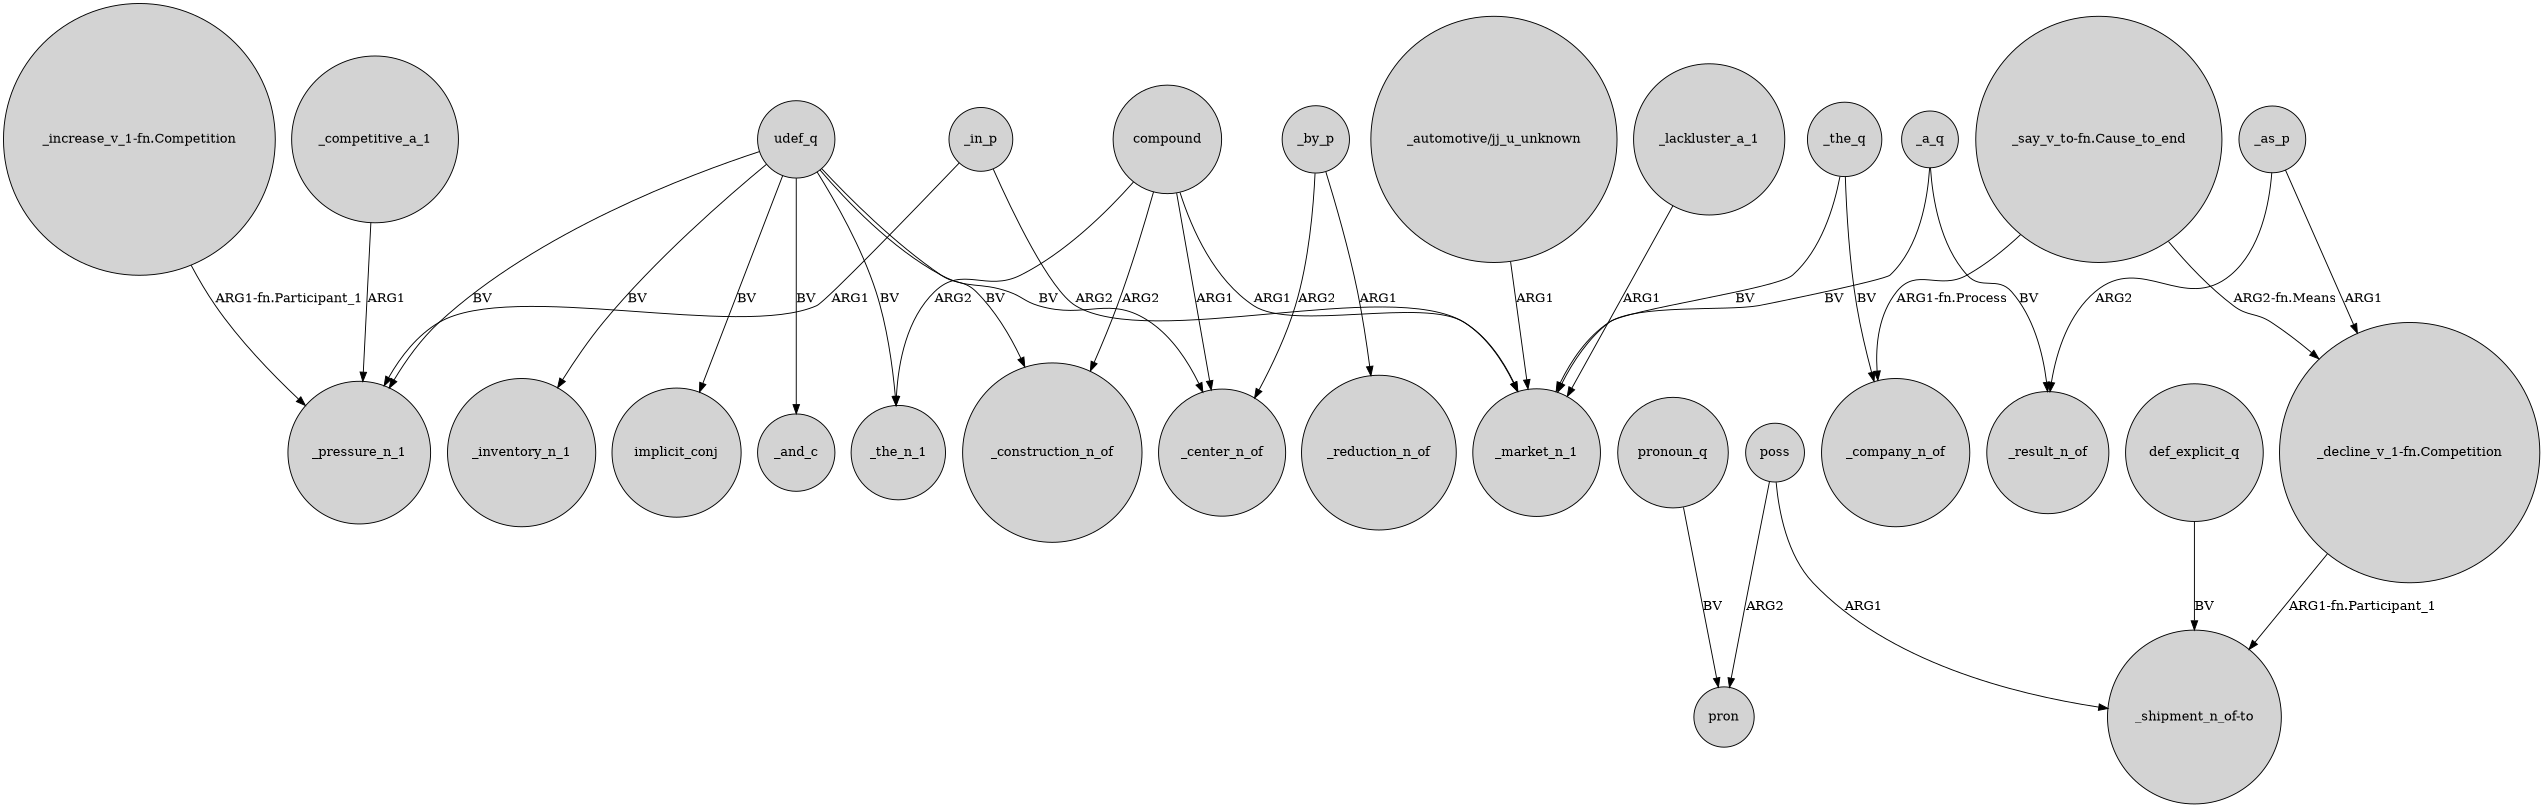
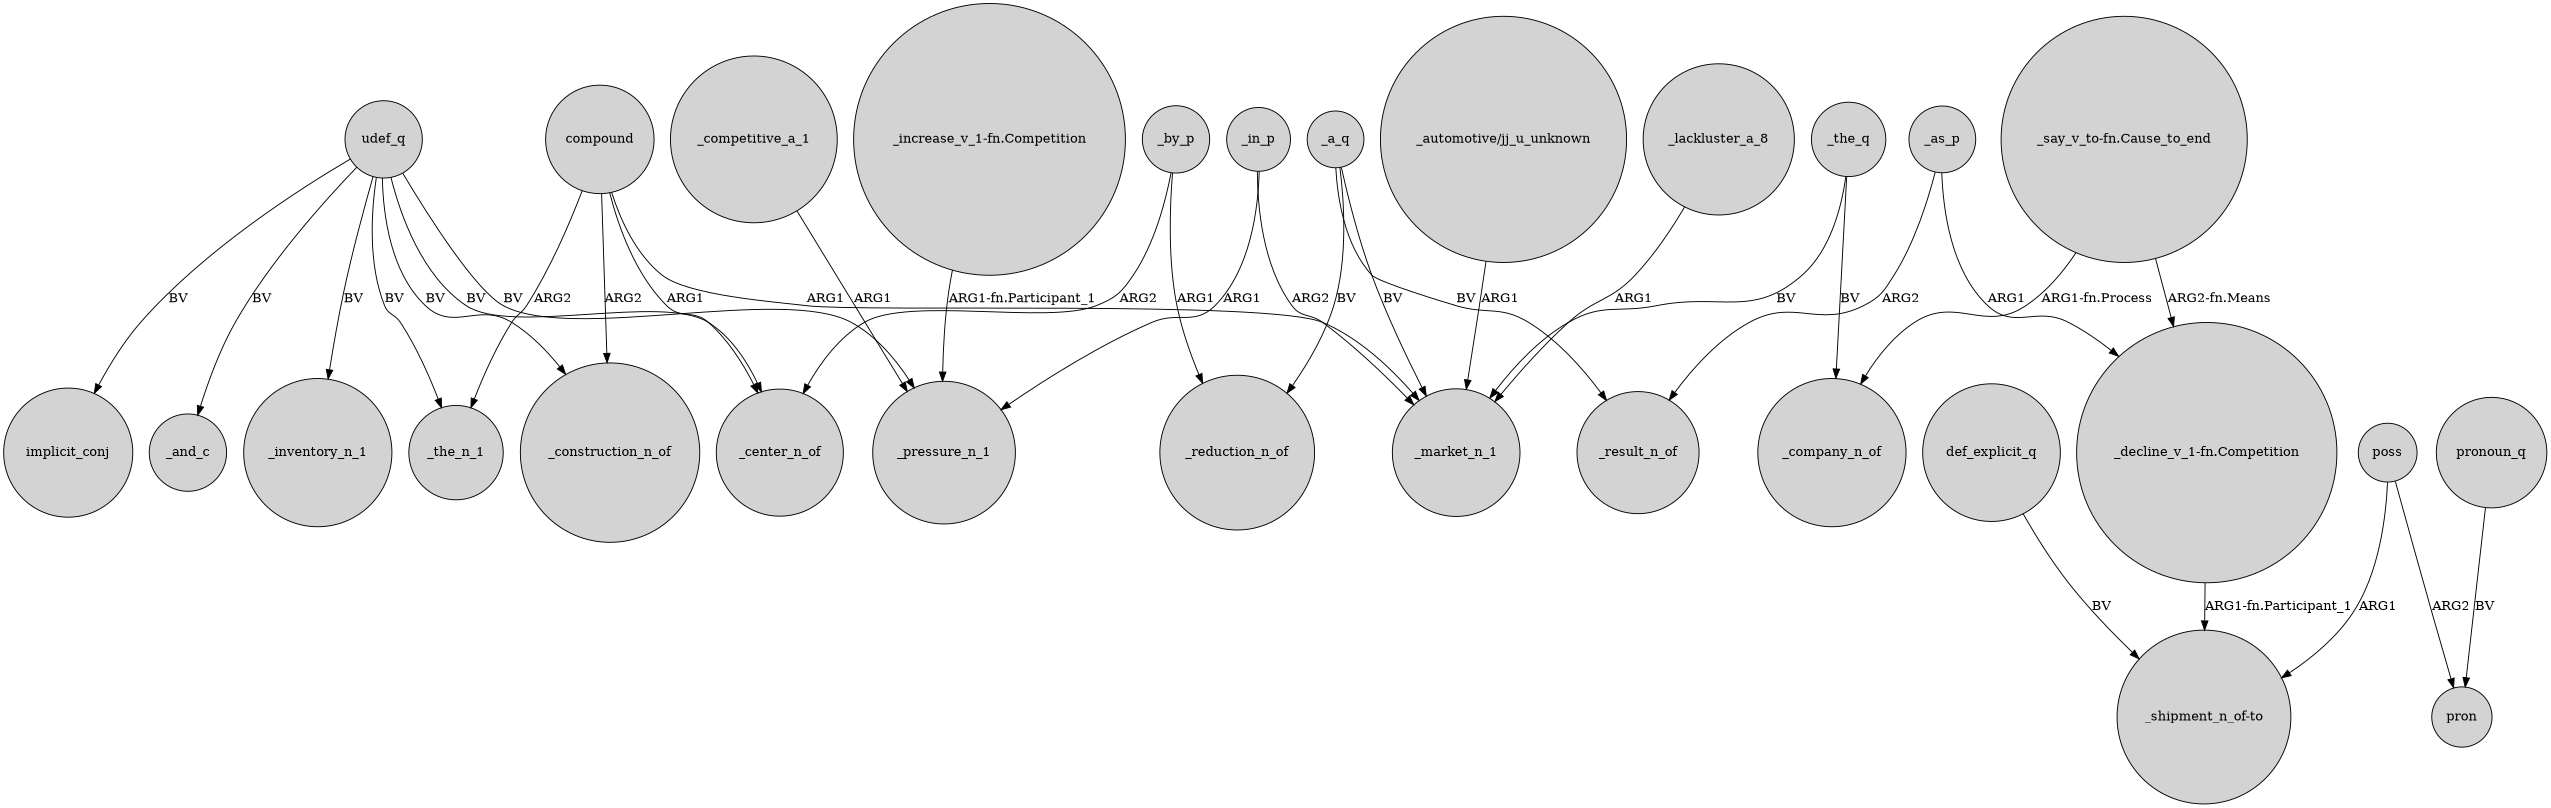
node "_lackluster_a_1": label "_lackluster_a_1" -> "_lackluster_a_8"
edge "_a_q" -> "_reduction_n_of": added, label "BV"
